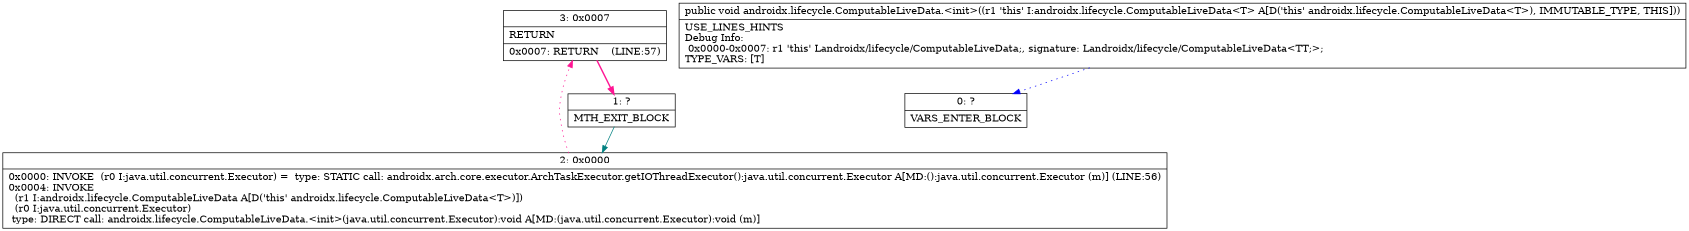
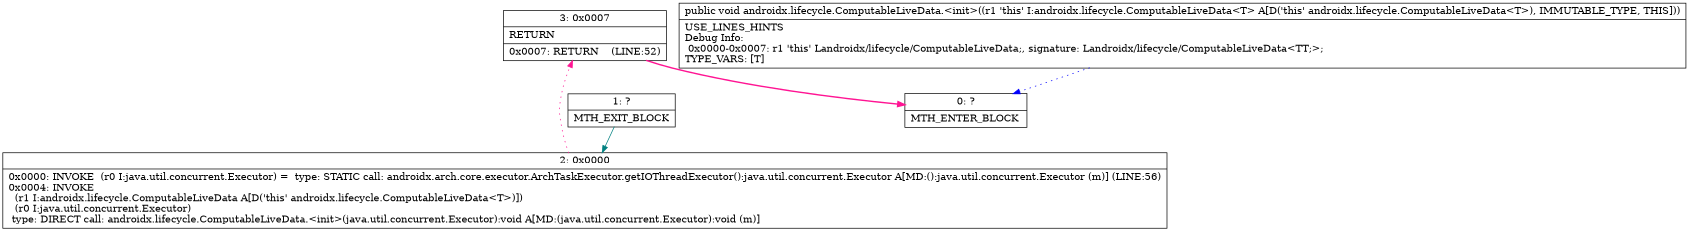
node "3: 0x0007": text "0x0007: RETURN    (LINE:57)" -> "0x0007: RETURN    (LINE:52)"
edge "3: 0x0007" -> "1: ?": now "3: 0x0007" -> "0: ?"
node "0: ?": text "VARS_ENTER_BLOCK" -> "MTH_ENTER_BLOCK"
